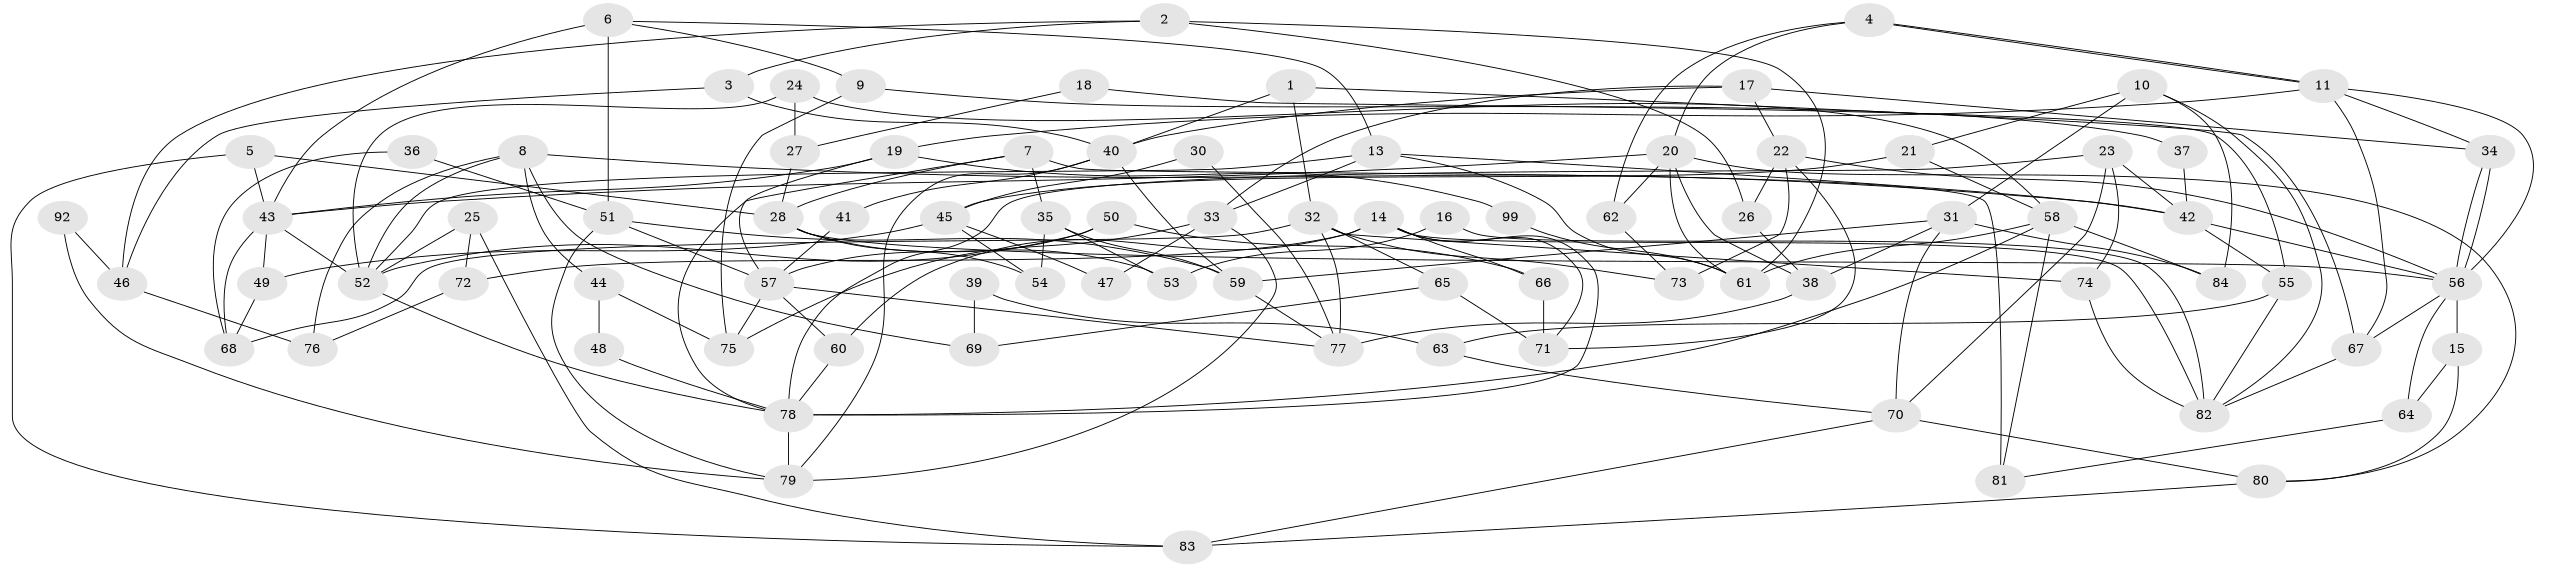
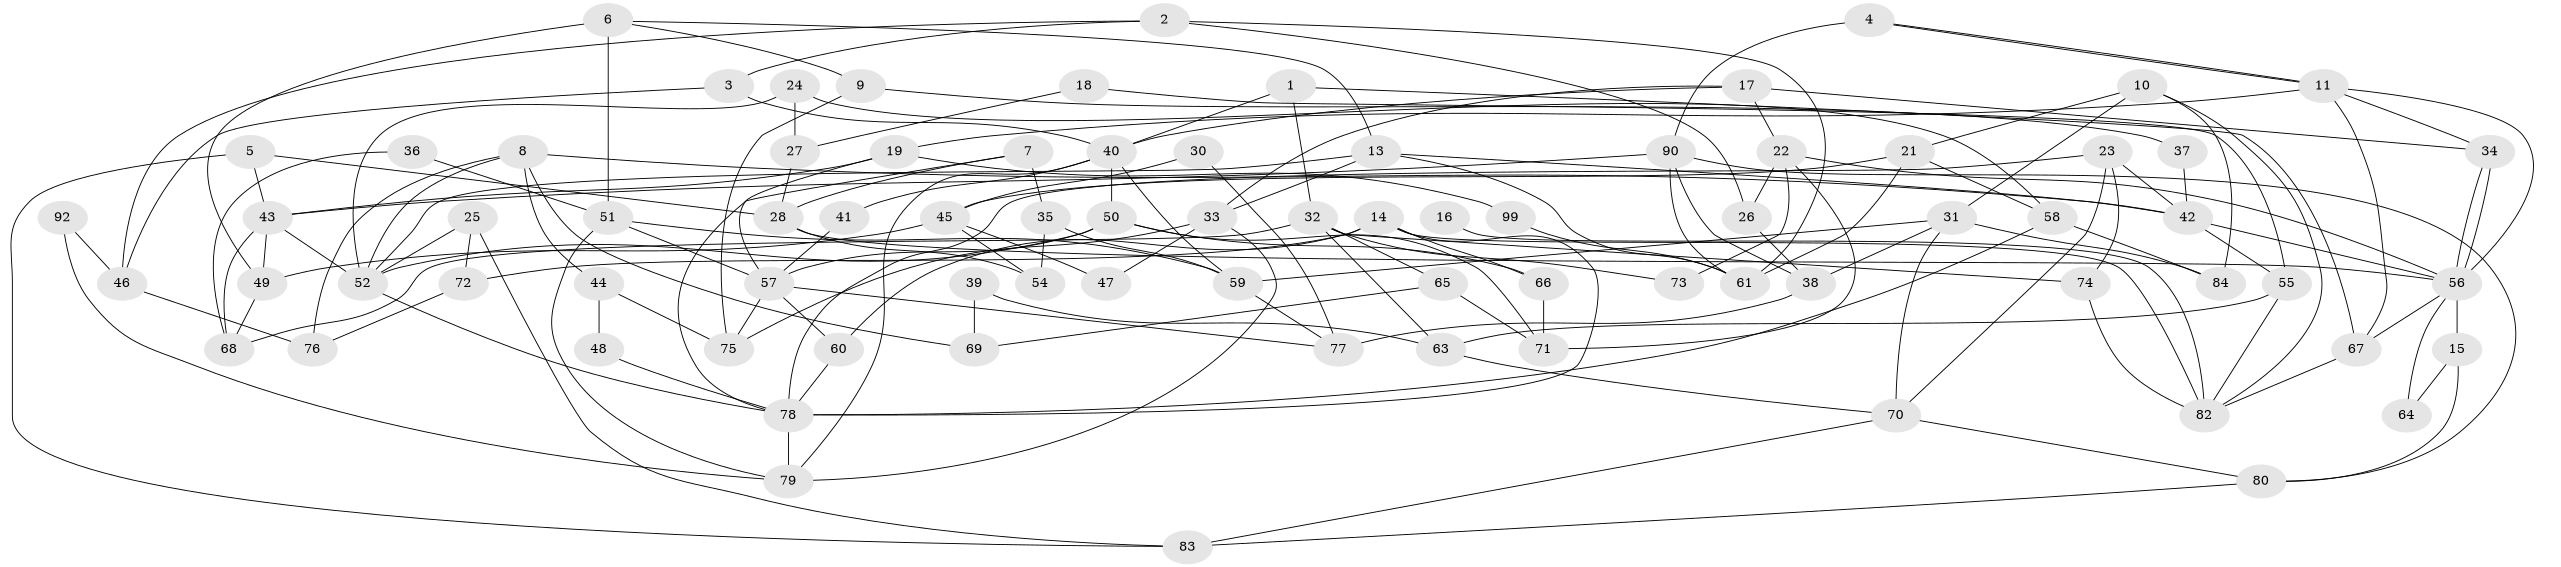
edge "6" -- "43": now "6" -- "49"
node "20": label "20" -> "90"
edge "40" -- "50": added
node "62": removed
edge "58" -- "61": now "21" -- "61"
edge "14" -- "71": now "50" -- "71"
edge "32" -- "77": now "32" -- "63"
node "53": removed
node "81": removed
